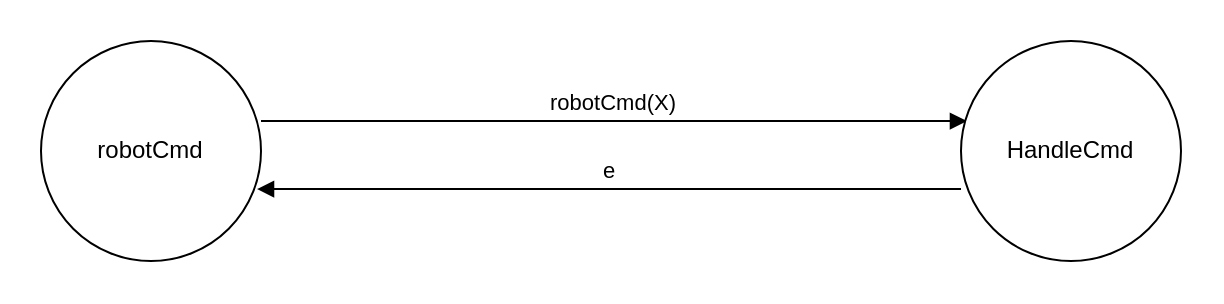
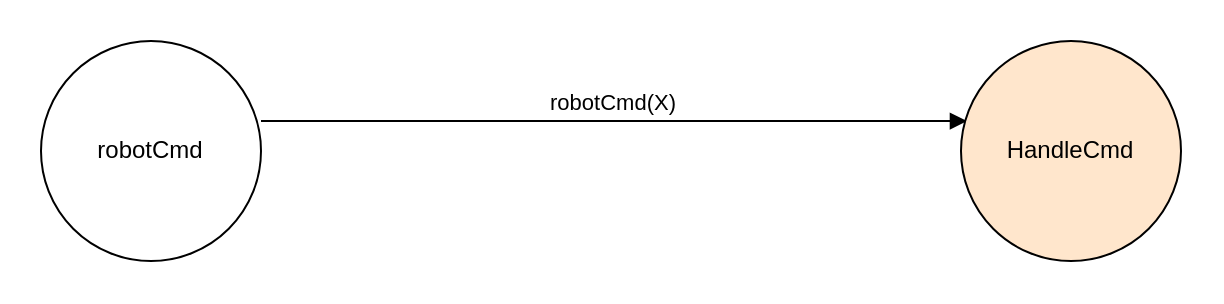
node "HandleCmd": fillcolor #ffffff -> #ffe6cc
edge "HandleCmd" -> "robotCmd": removed, label "e"
